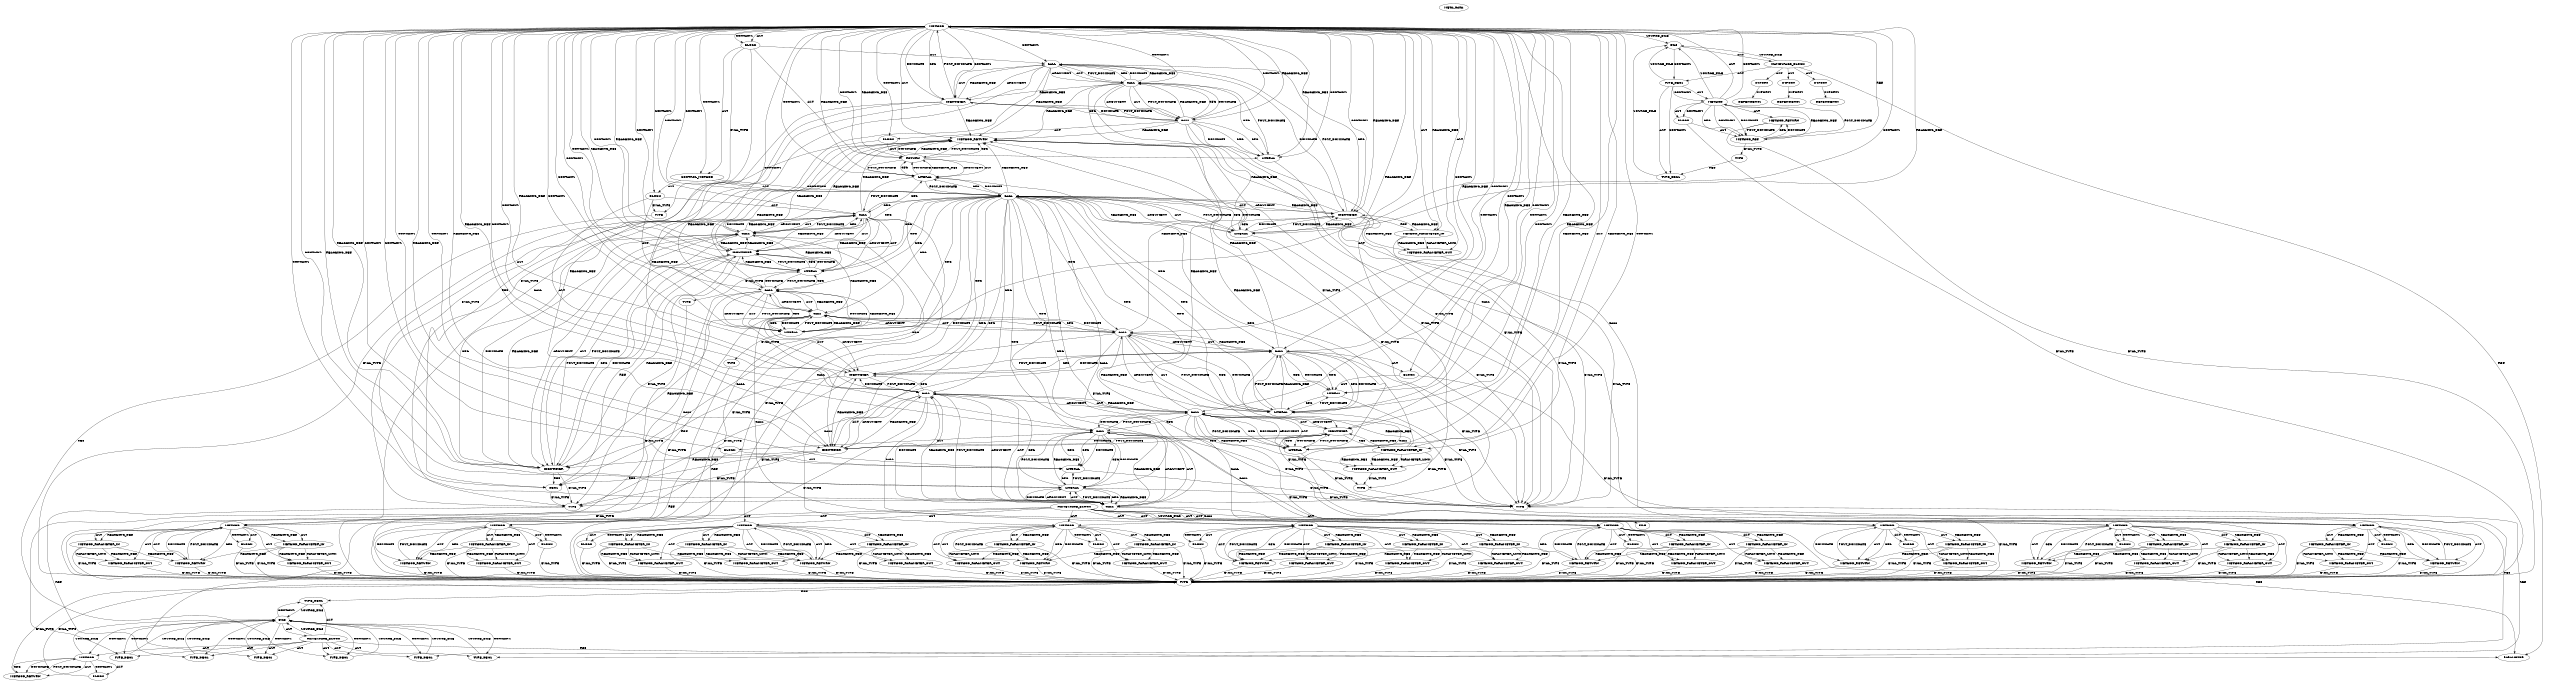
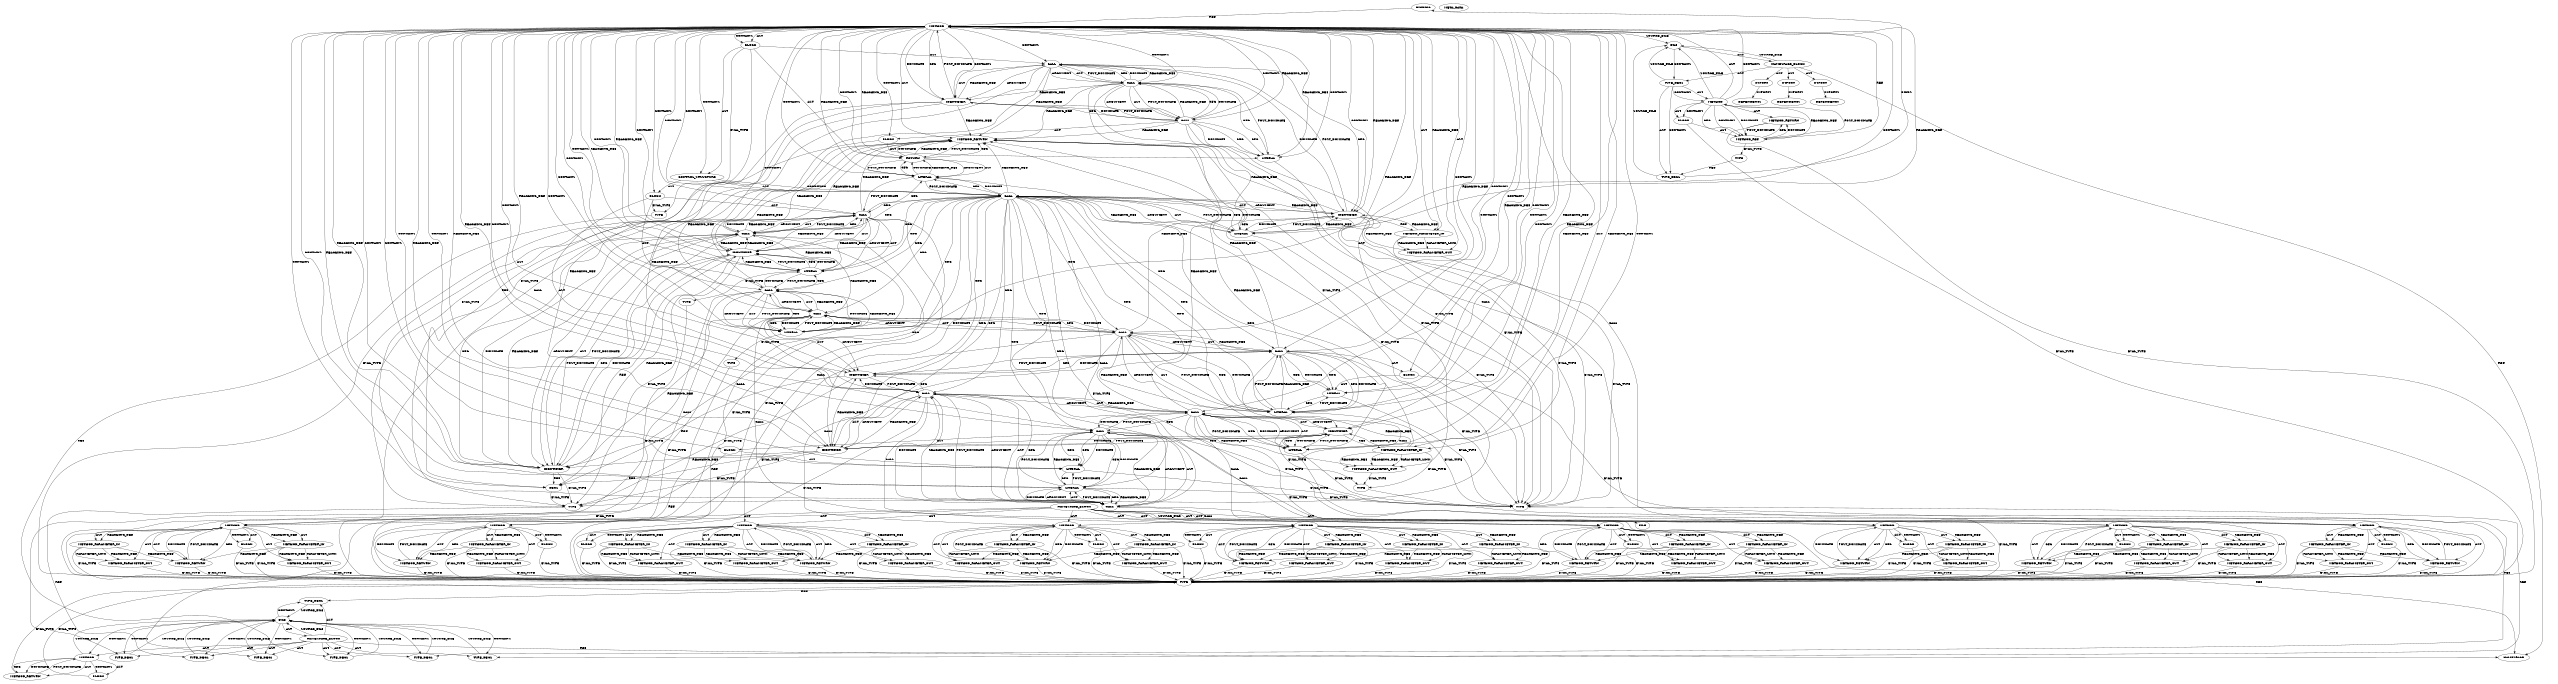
node "BINDING": added
node "CONTROL_METHOD": label "CONTROL_METHOD" -> "CONTROL_STRUCTURE"
node "PARAMETER": label "PARAMETER" -> "NAMESPACE"
